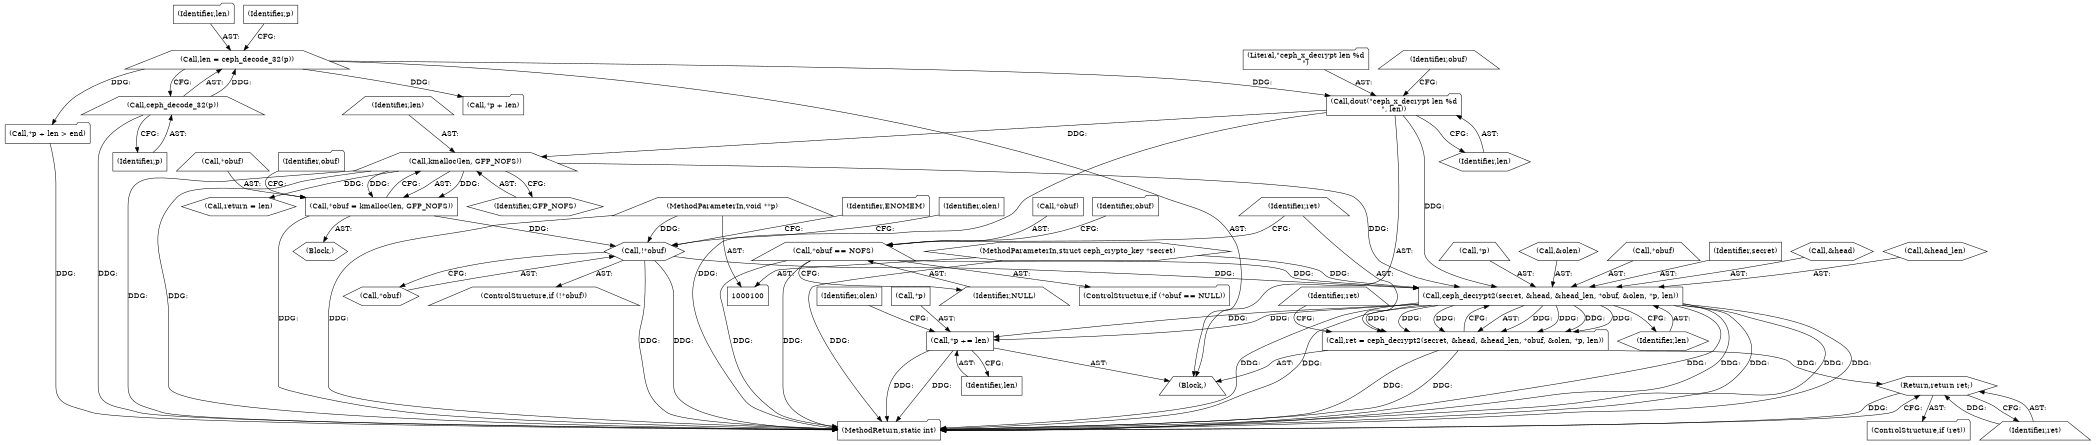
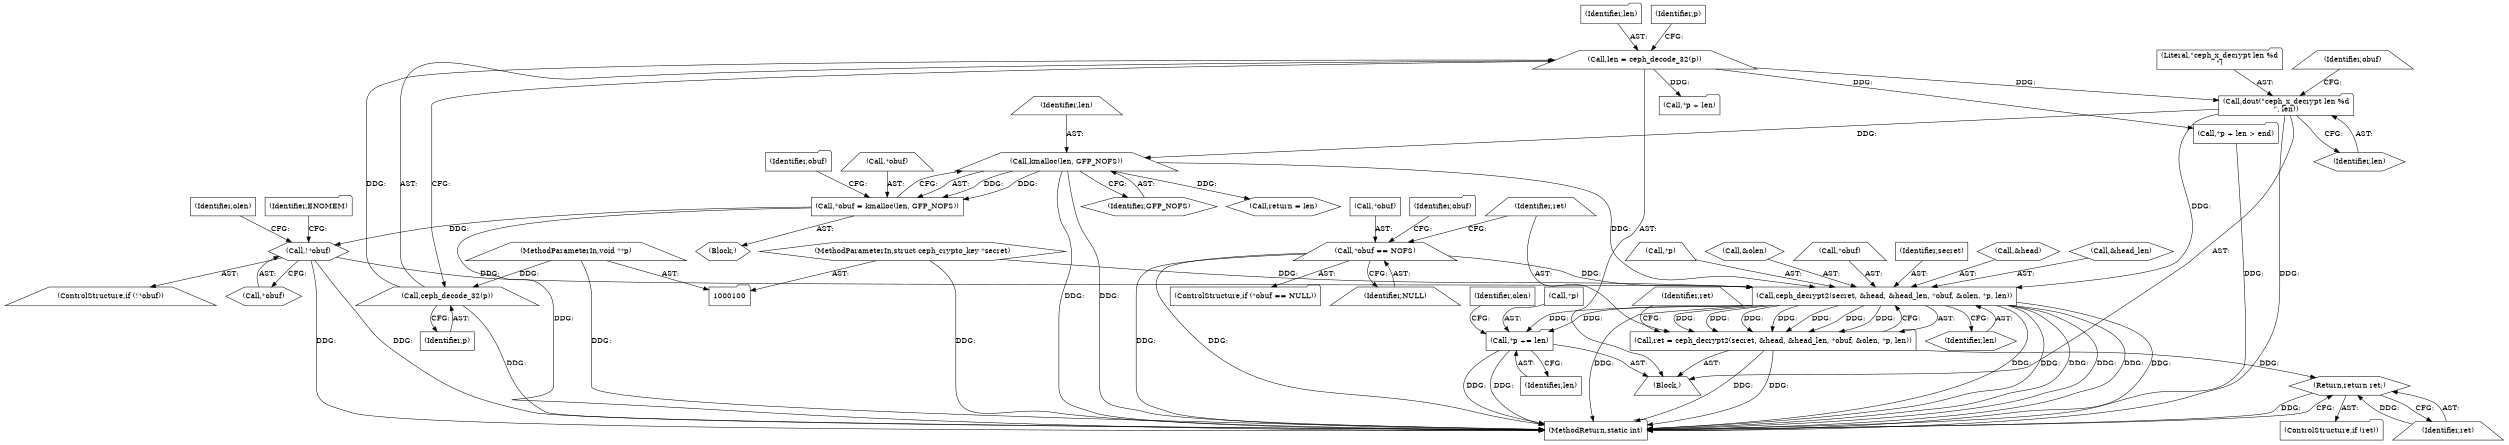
edge "(MethodParameterIn,void **p)" -> "(Call,!*obuf)": now "(MethodParameterIn,void **p)" -> "(Call,ceph_decode_32(p))"
node "(Call,*p += len)": shape box -> folder
